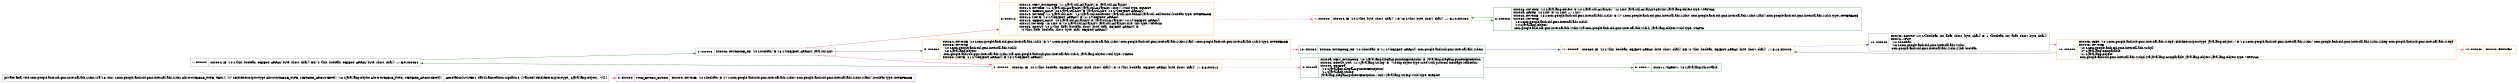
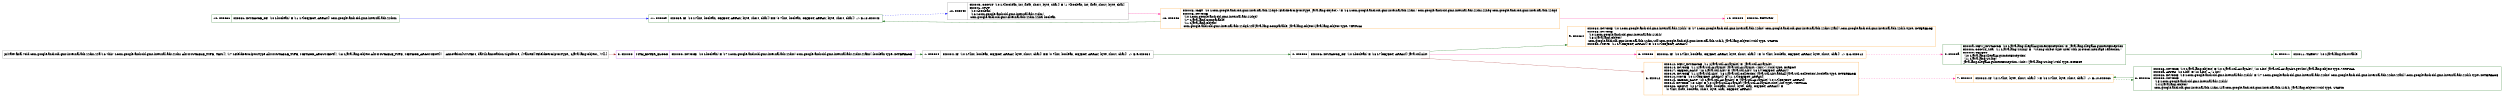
edge "9: 0x0034" -> "10: 0x003c": removed
node "11: 0x003e": color darkorange -> darkgreen
edge "3: 0x0008" -> "1: 0x0004": now "0: 0x0000" -> "1: 0x0004"
